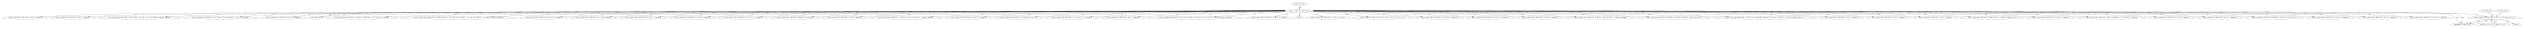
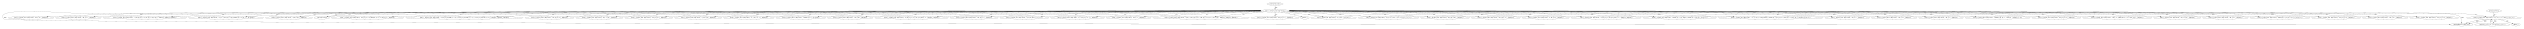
node "(Identifier,op)": removed
